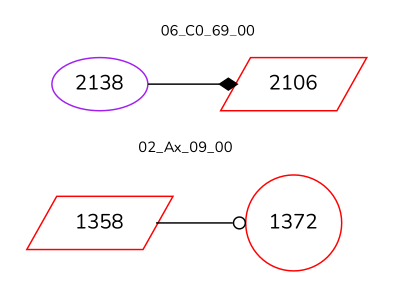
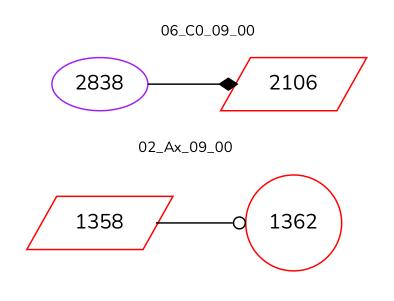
cluster "06_C0_69_00": label "06_C0_69_00" -> "06_C0_09_00"
node "2138": label "2138" -> "2838"
node "1372": label "1372" -> "1362"
